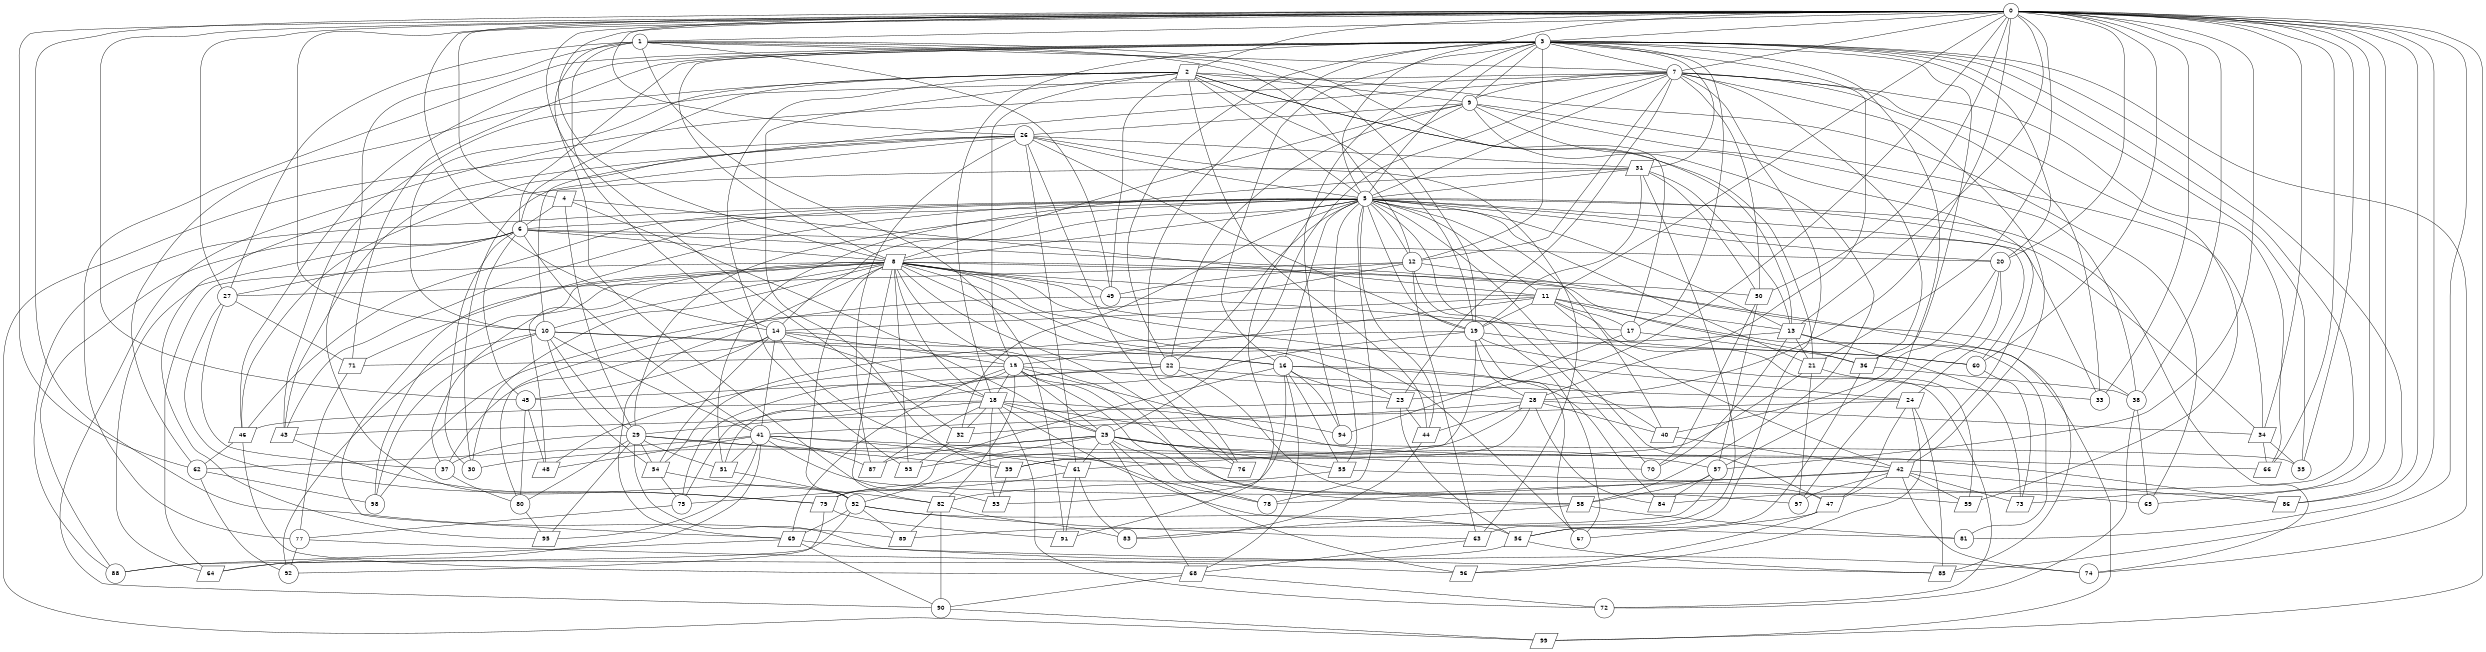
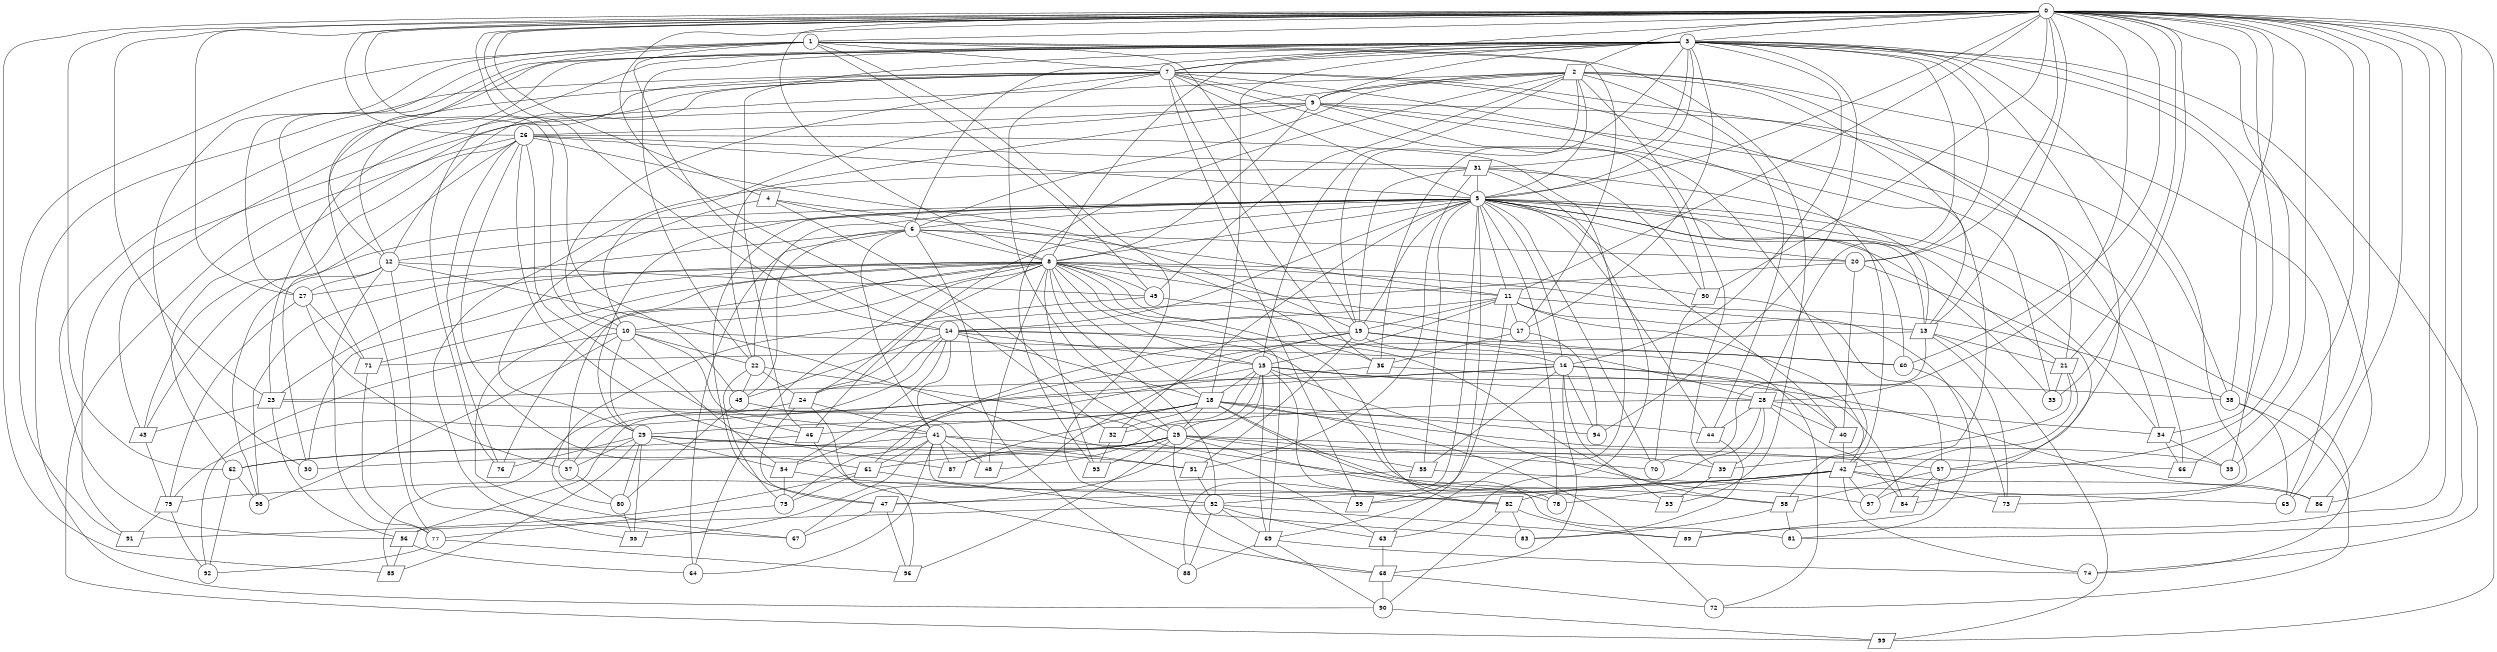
node "8": shape parallelogram -> circle
edge "12" -- "85": now "12" -- "77"
edge "6" -- "30": now "1" -- "30"
edge "14" -- "24": added
node "64": shape parallelogram -> circle
